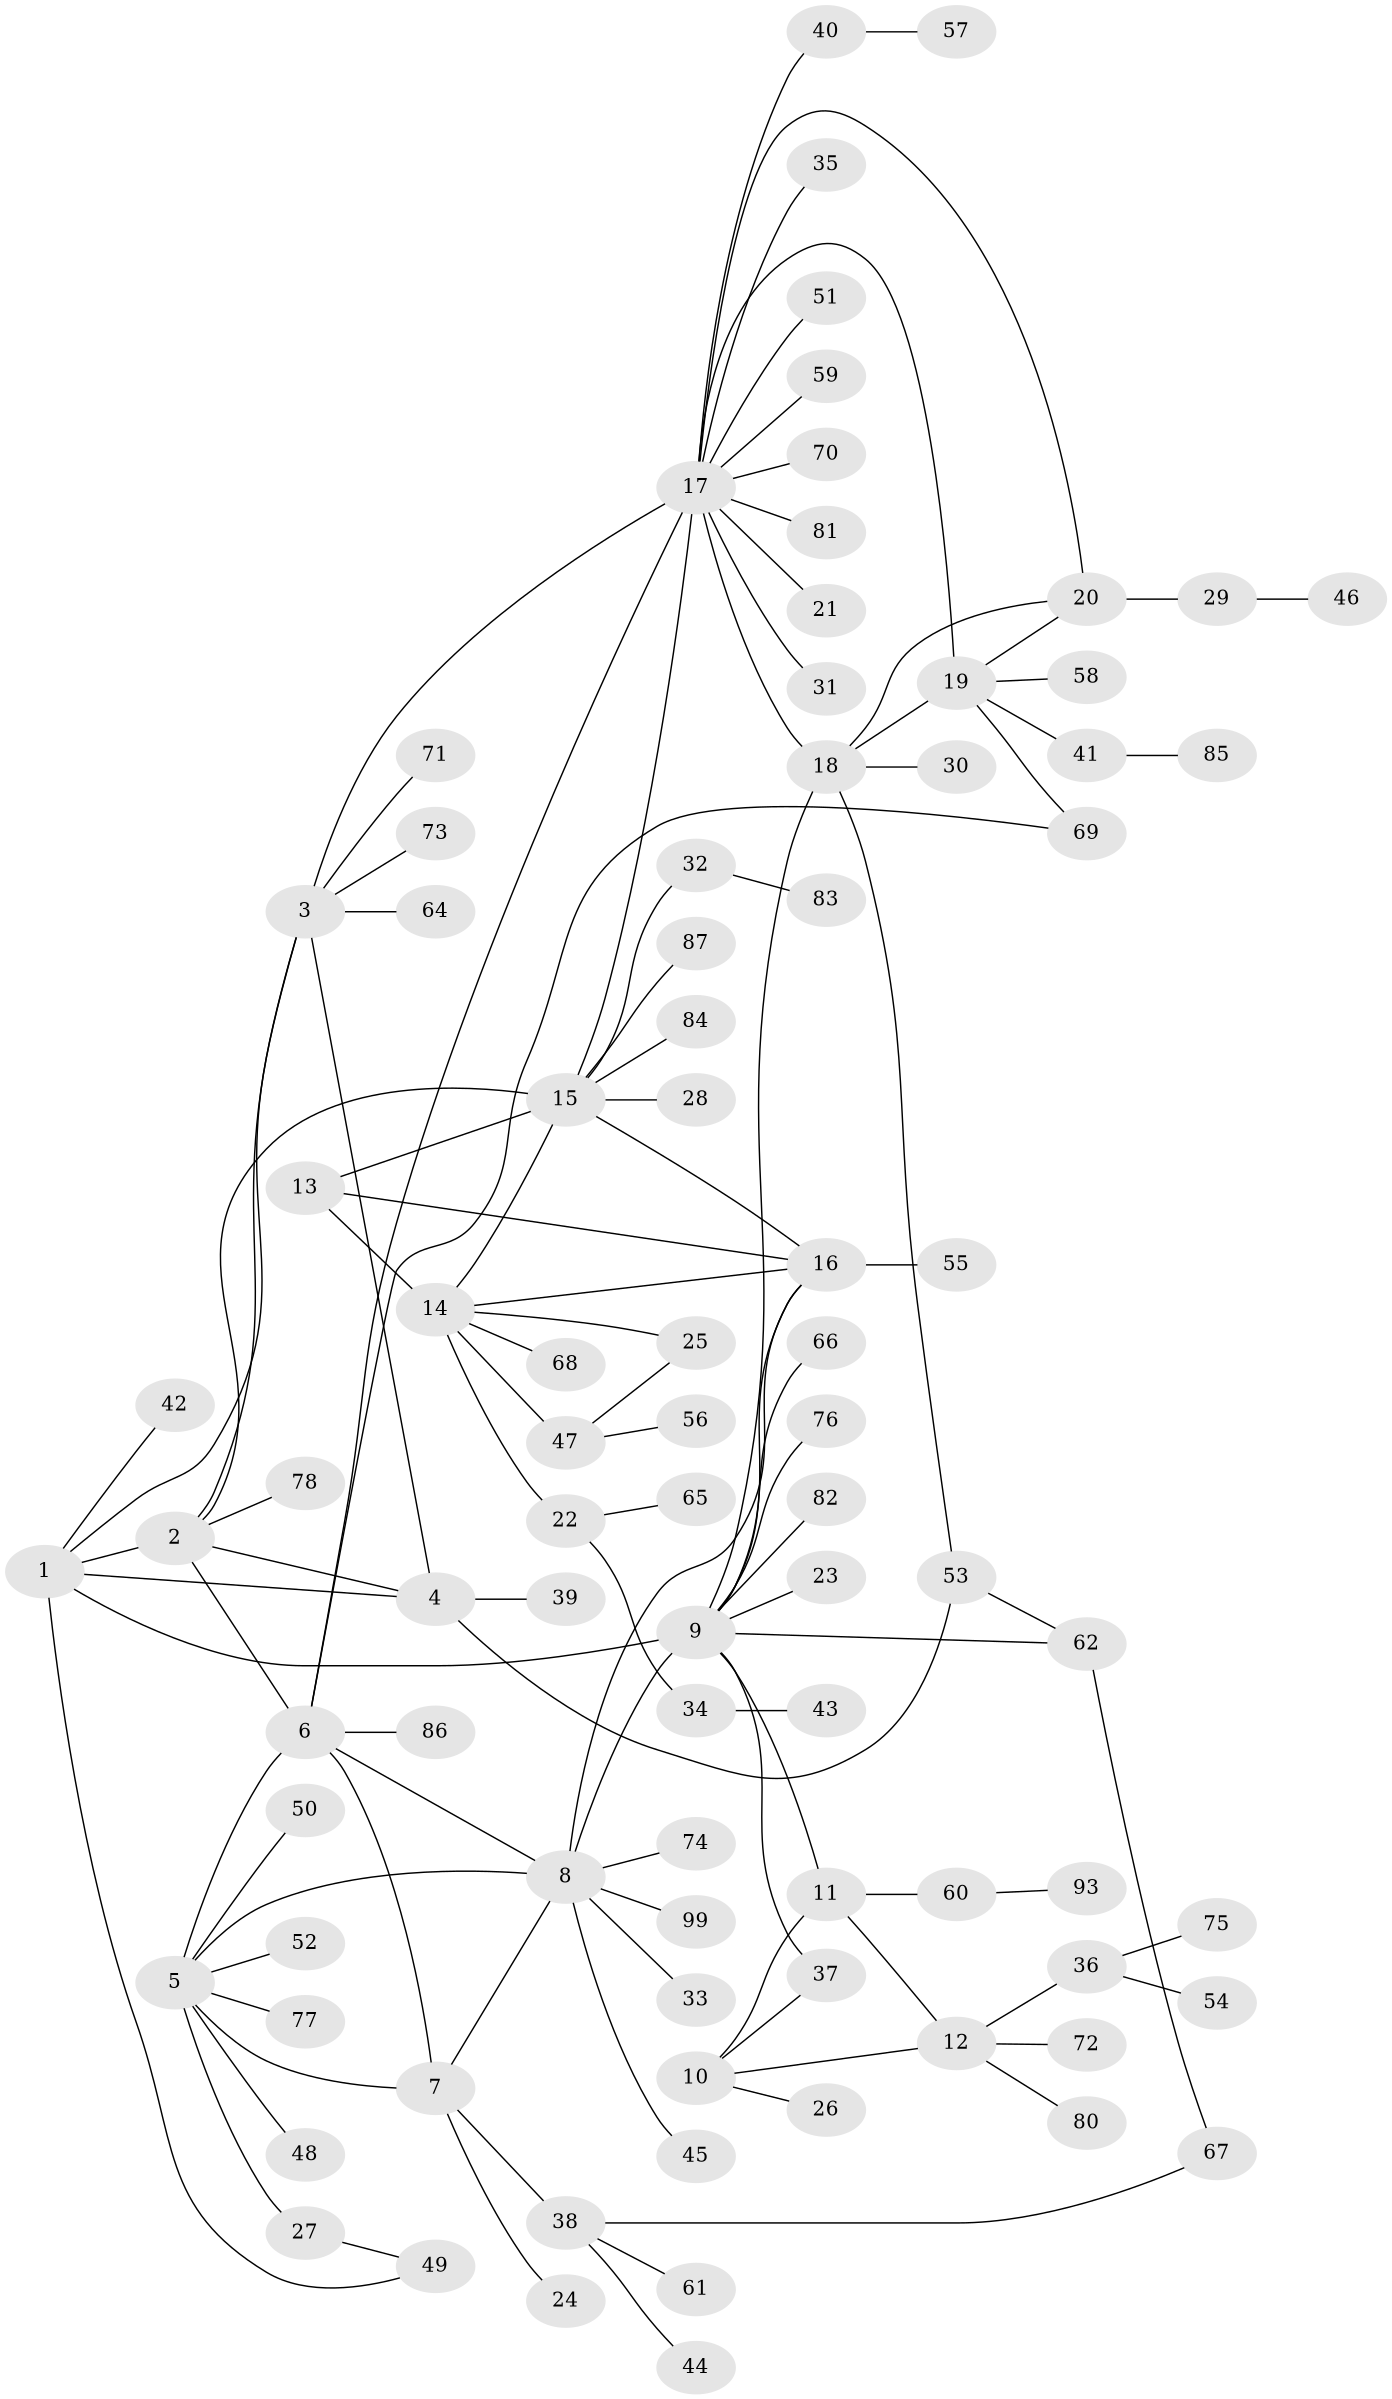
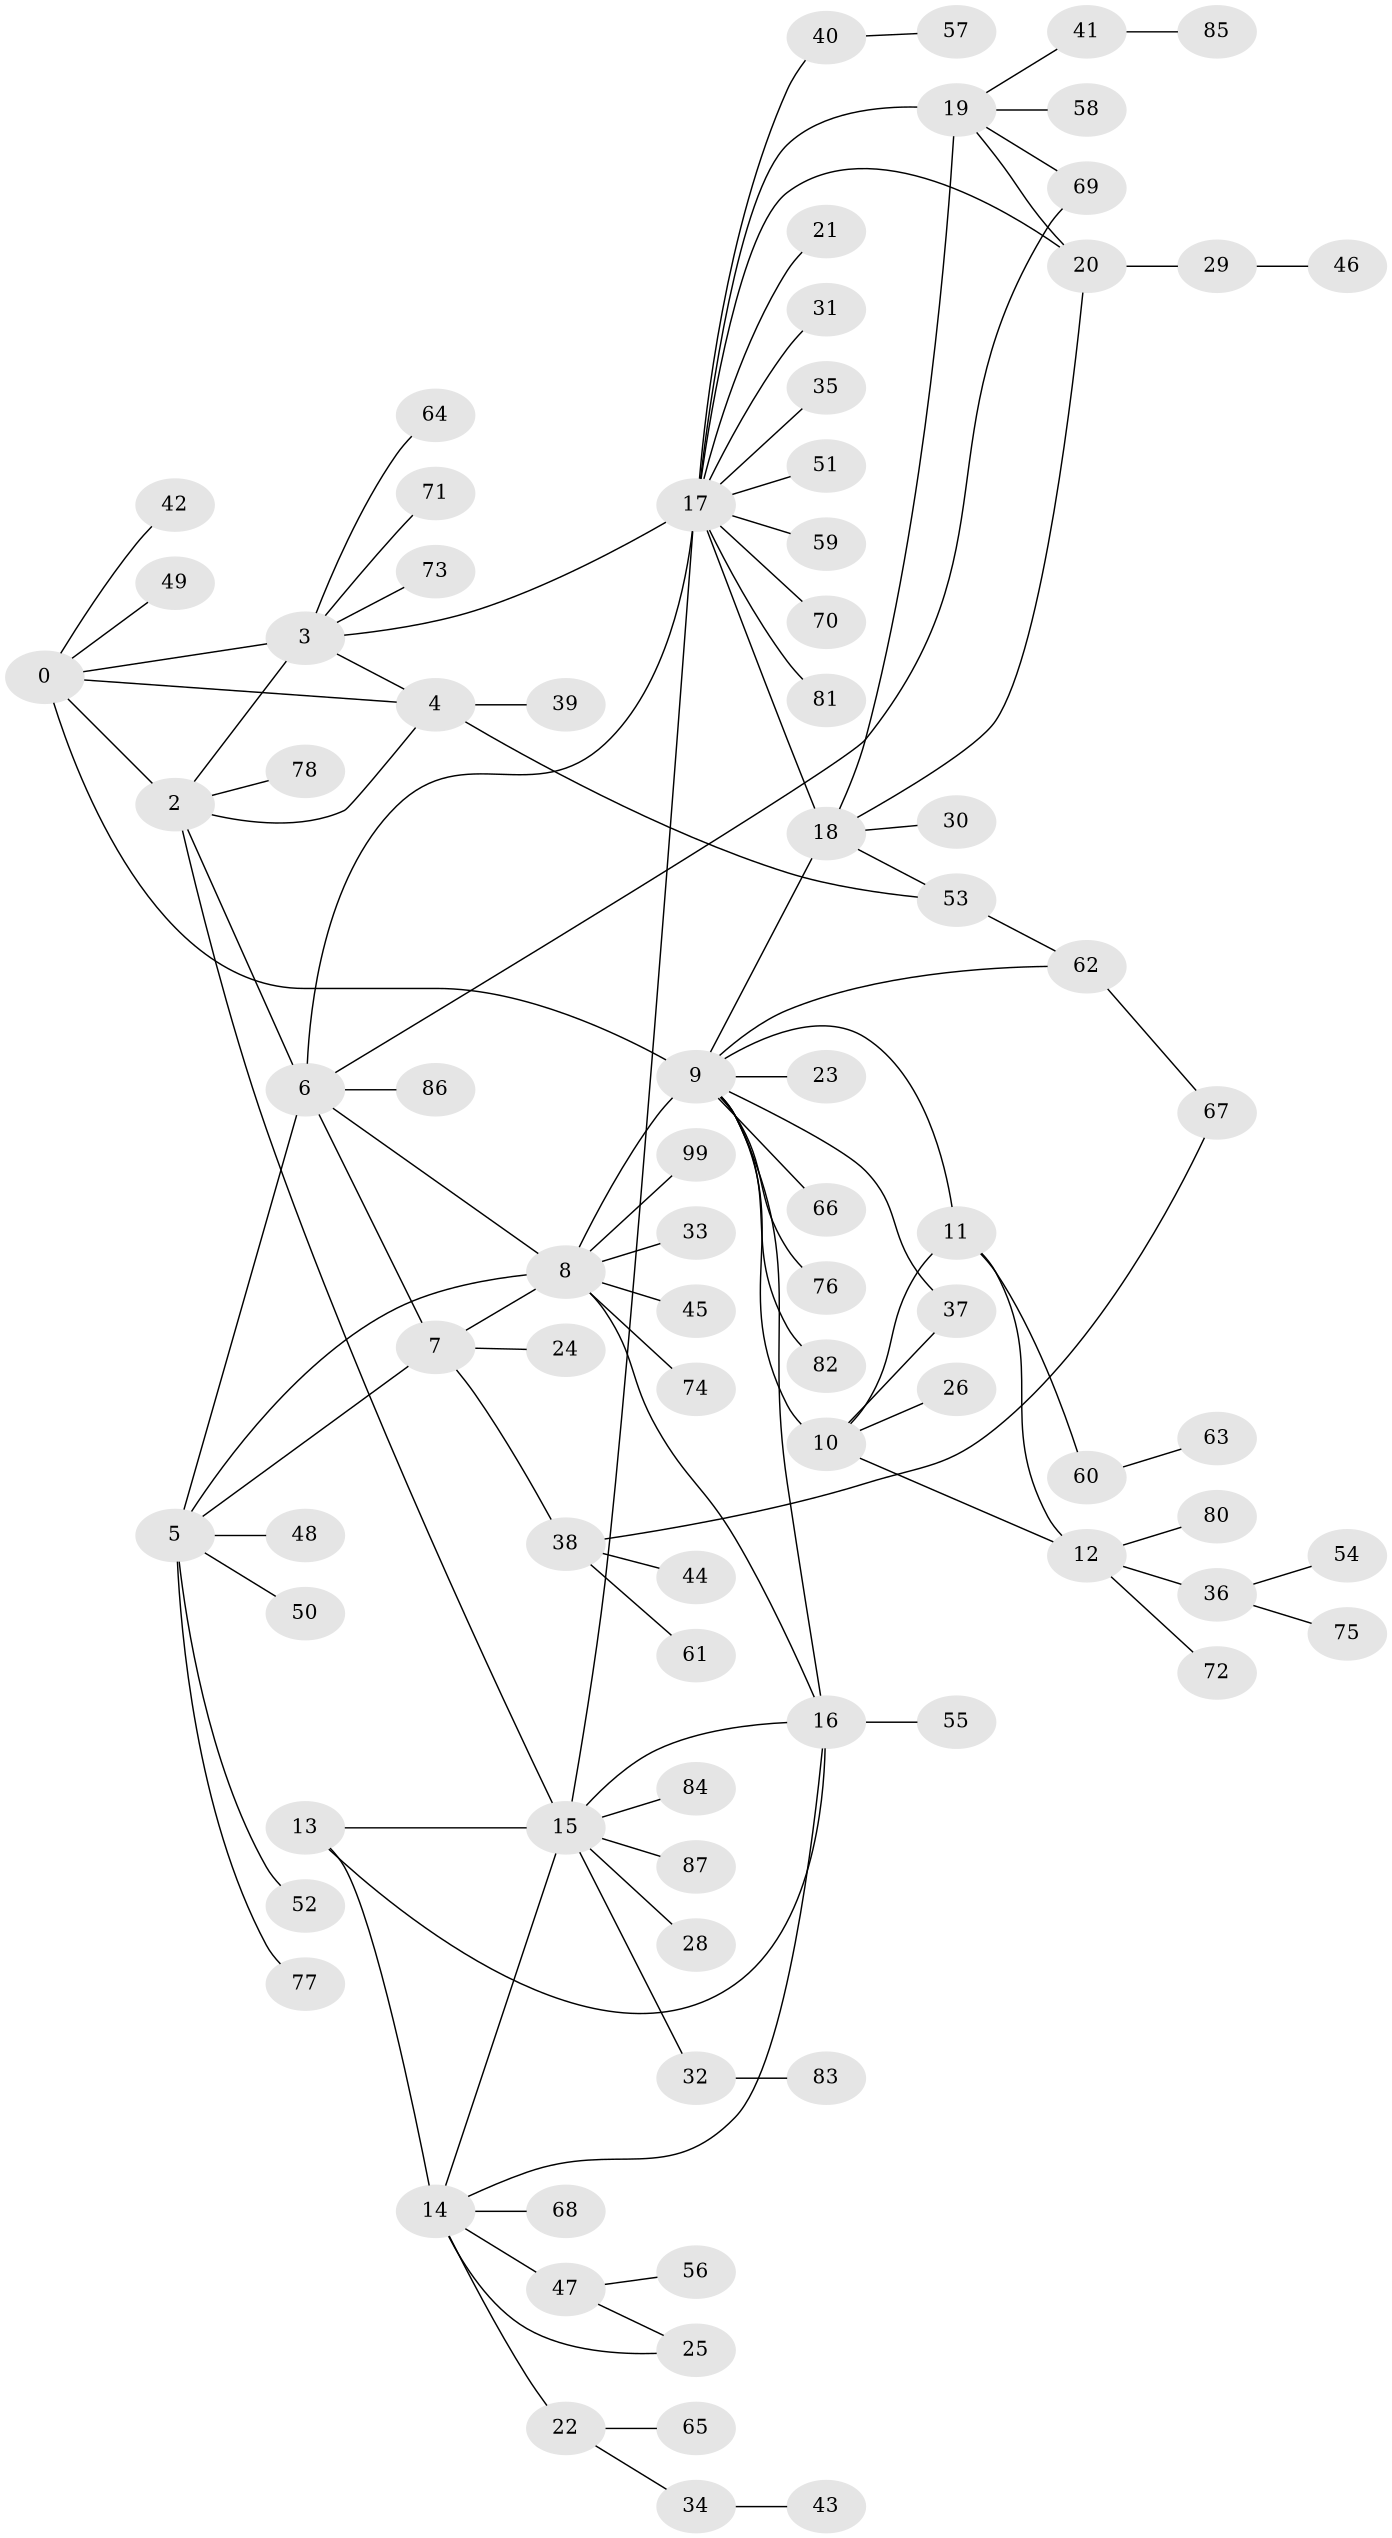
edge "9" -- "10": added
node "1": label "1" -> "0"
node "93": label "93" -> "63"
node "27": removed
